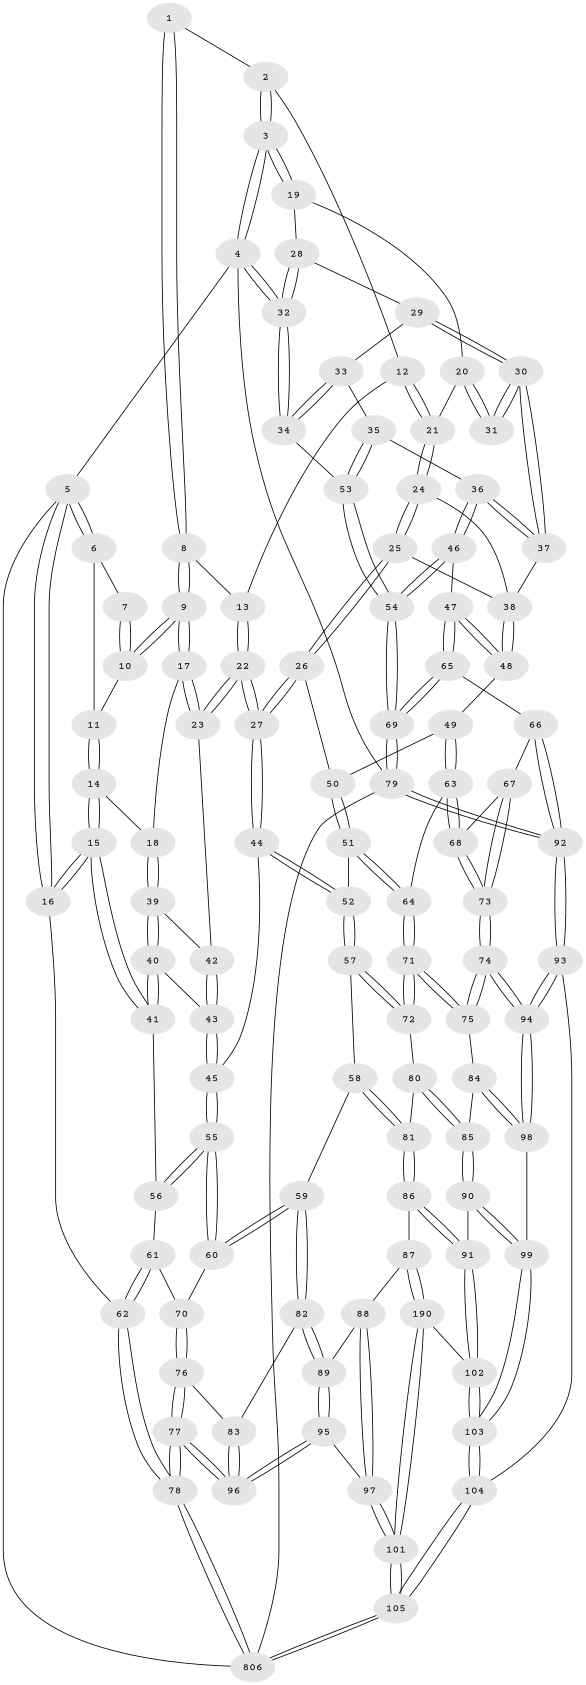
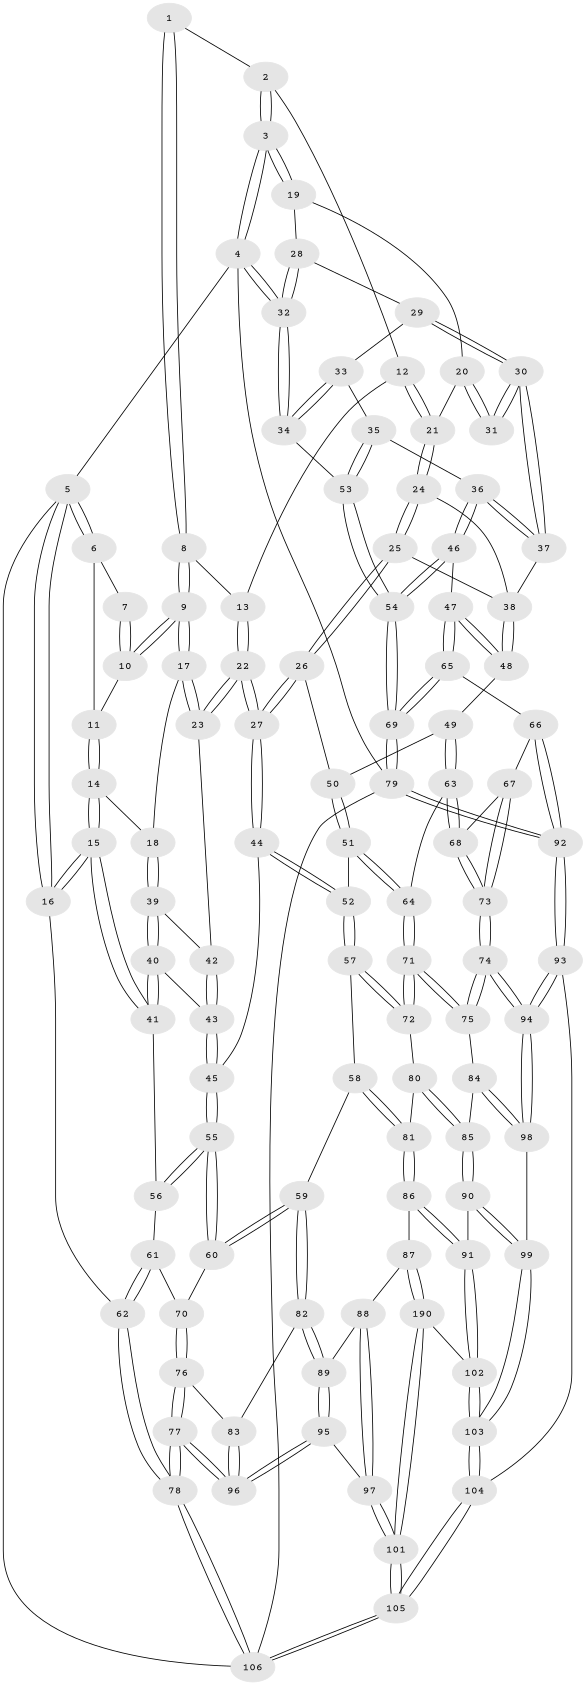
node "806": label "806" -> "106"
